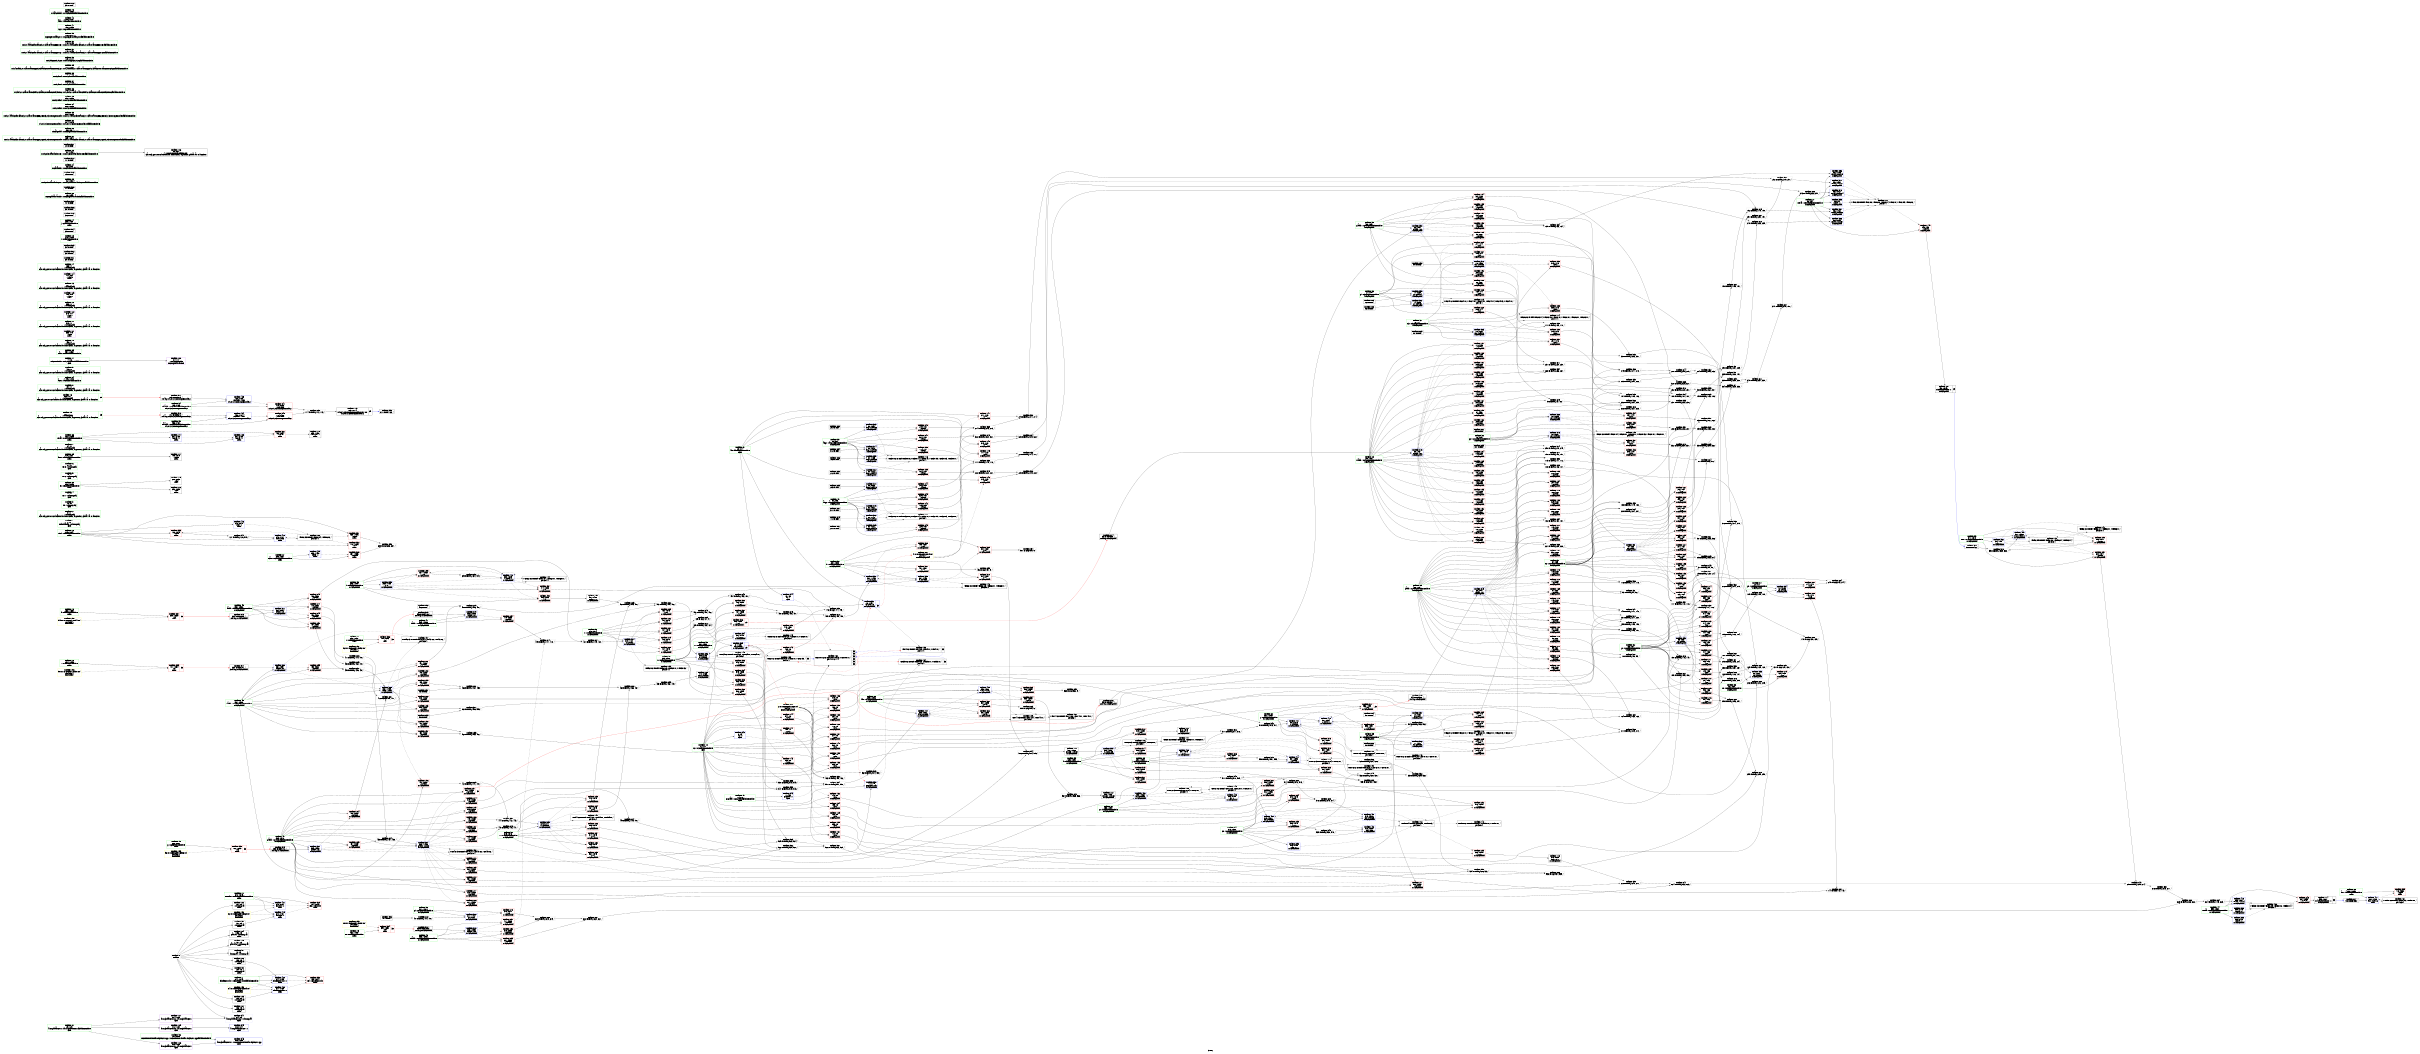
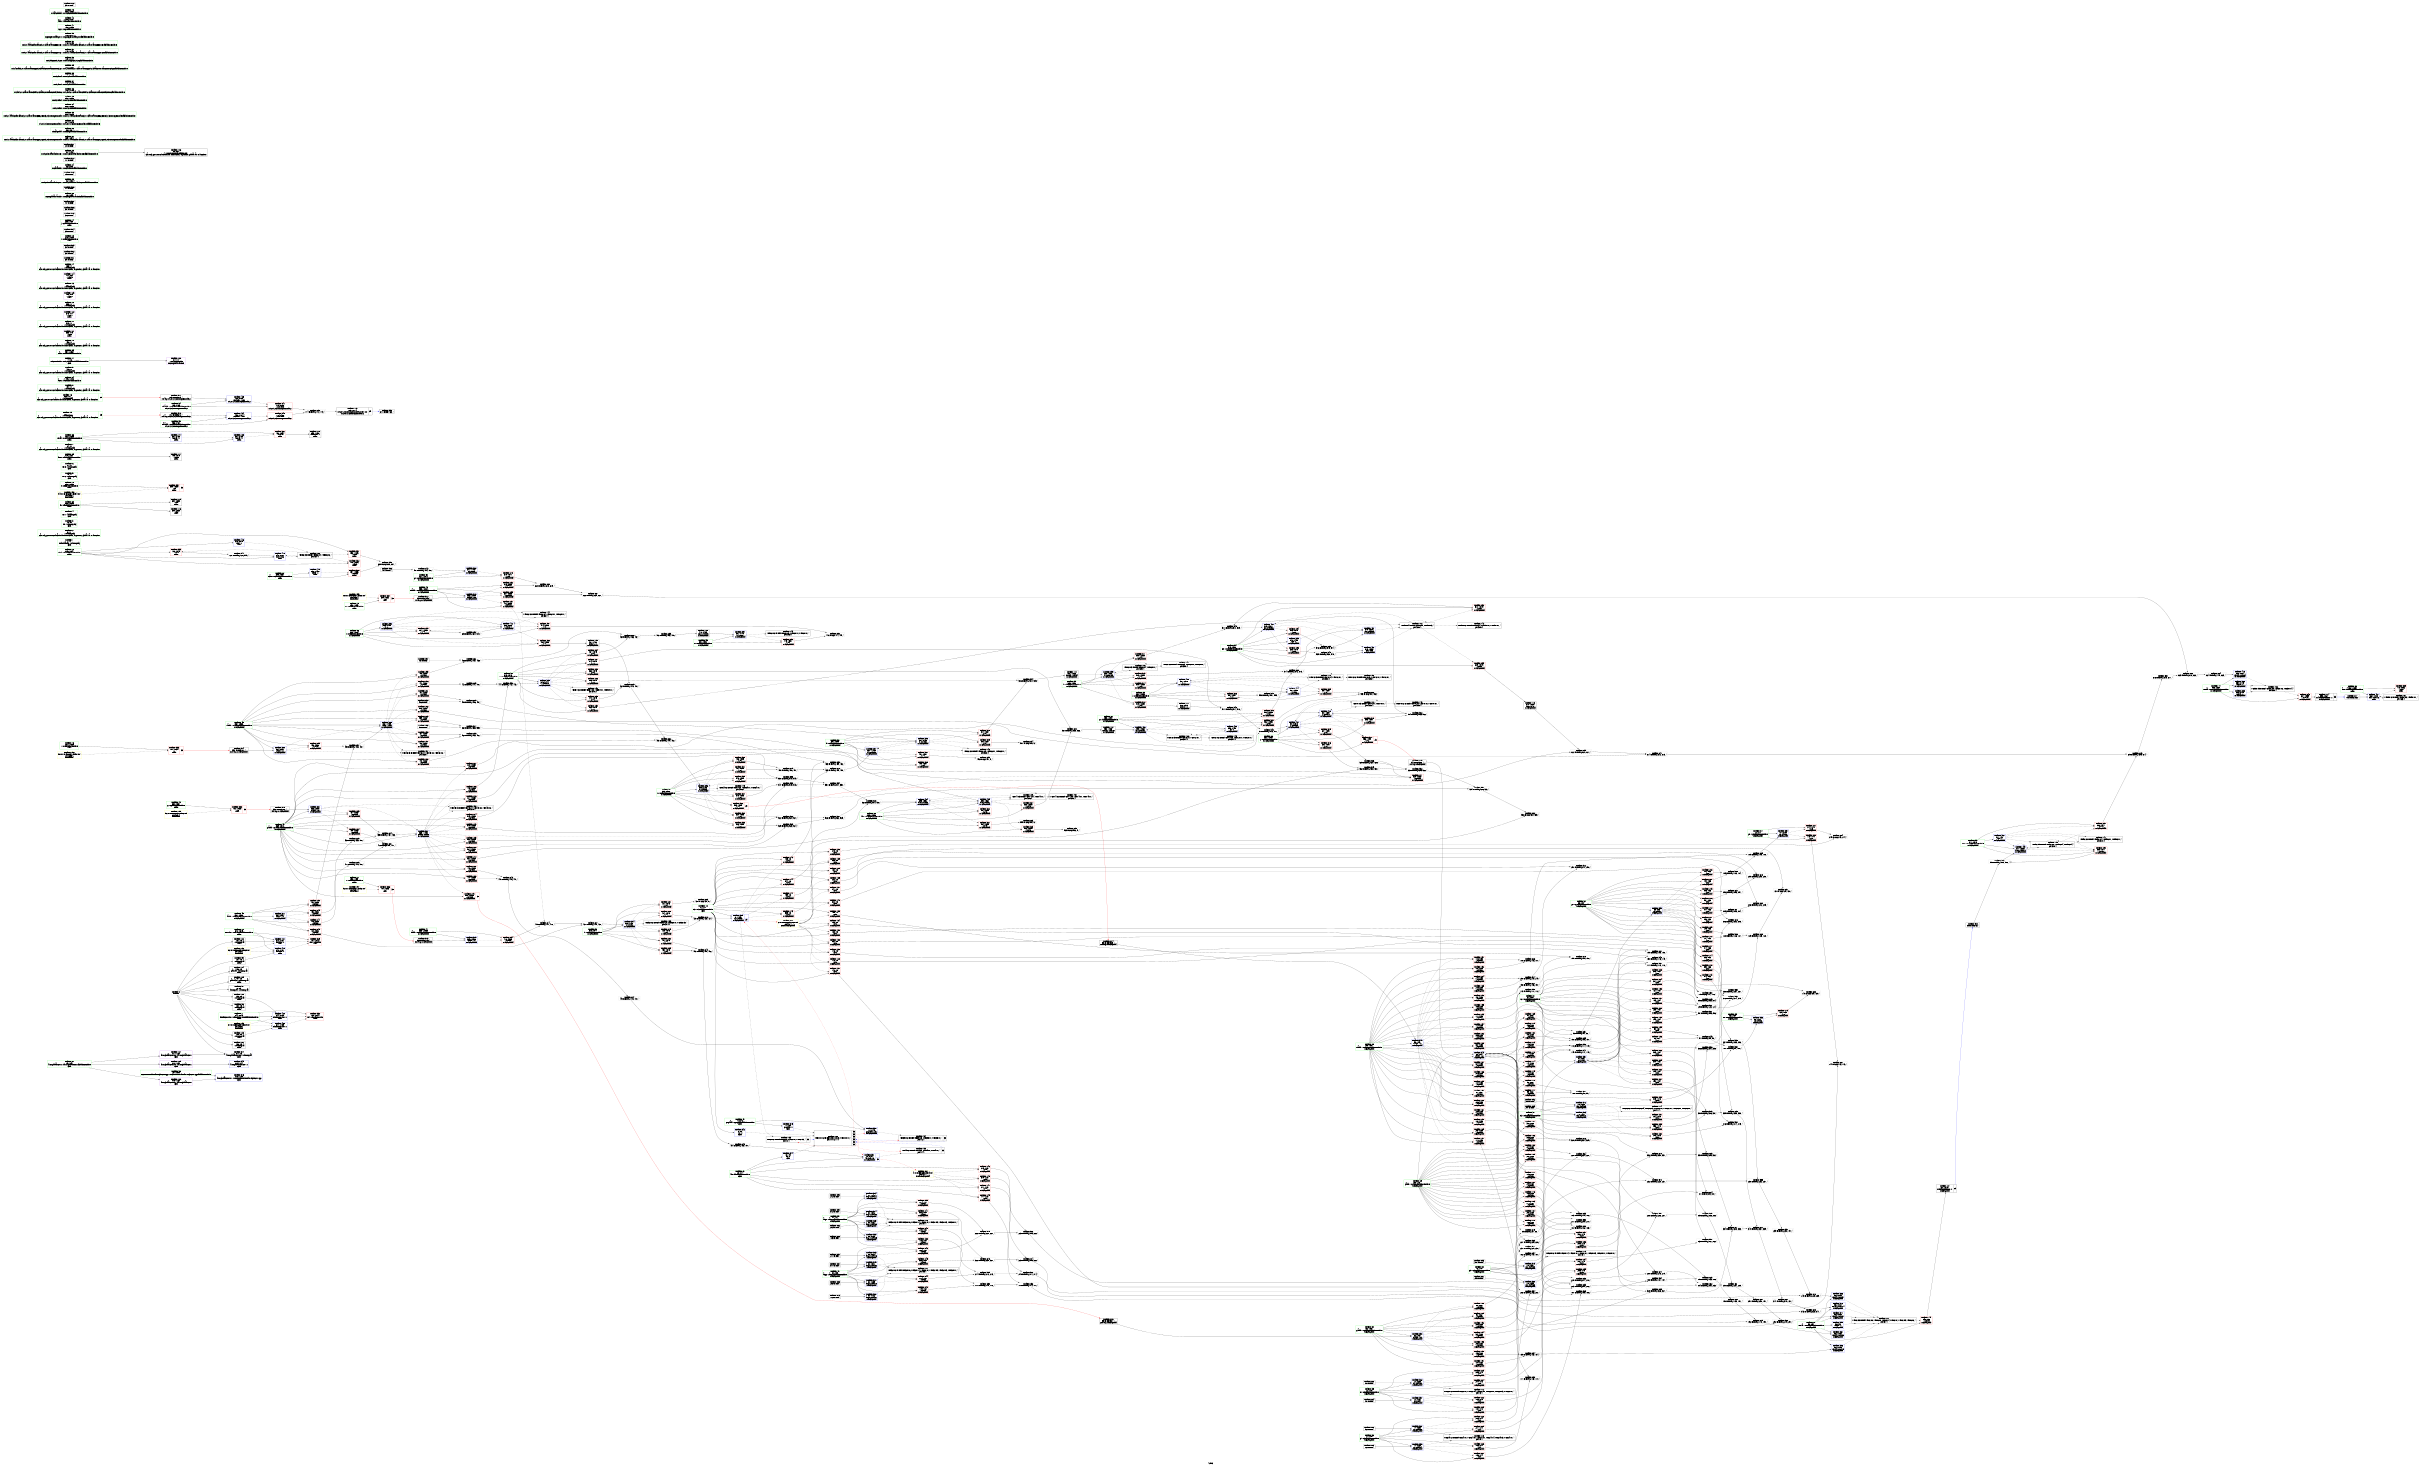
edge "NodeID: 553" -> "NodeID: 214": reversed
node "NodeID: 873": removed
